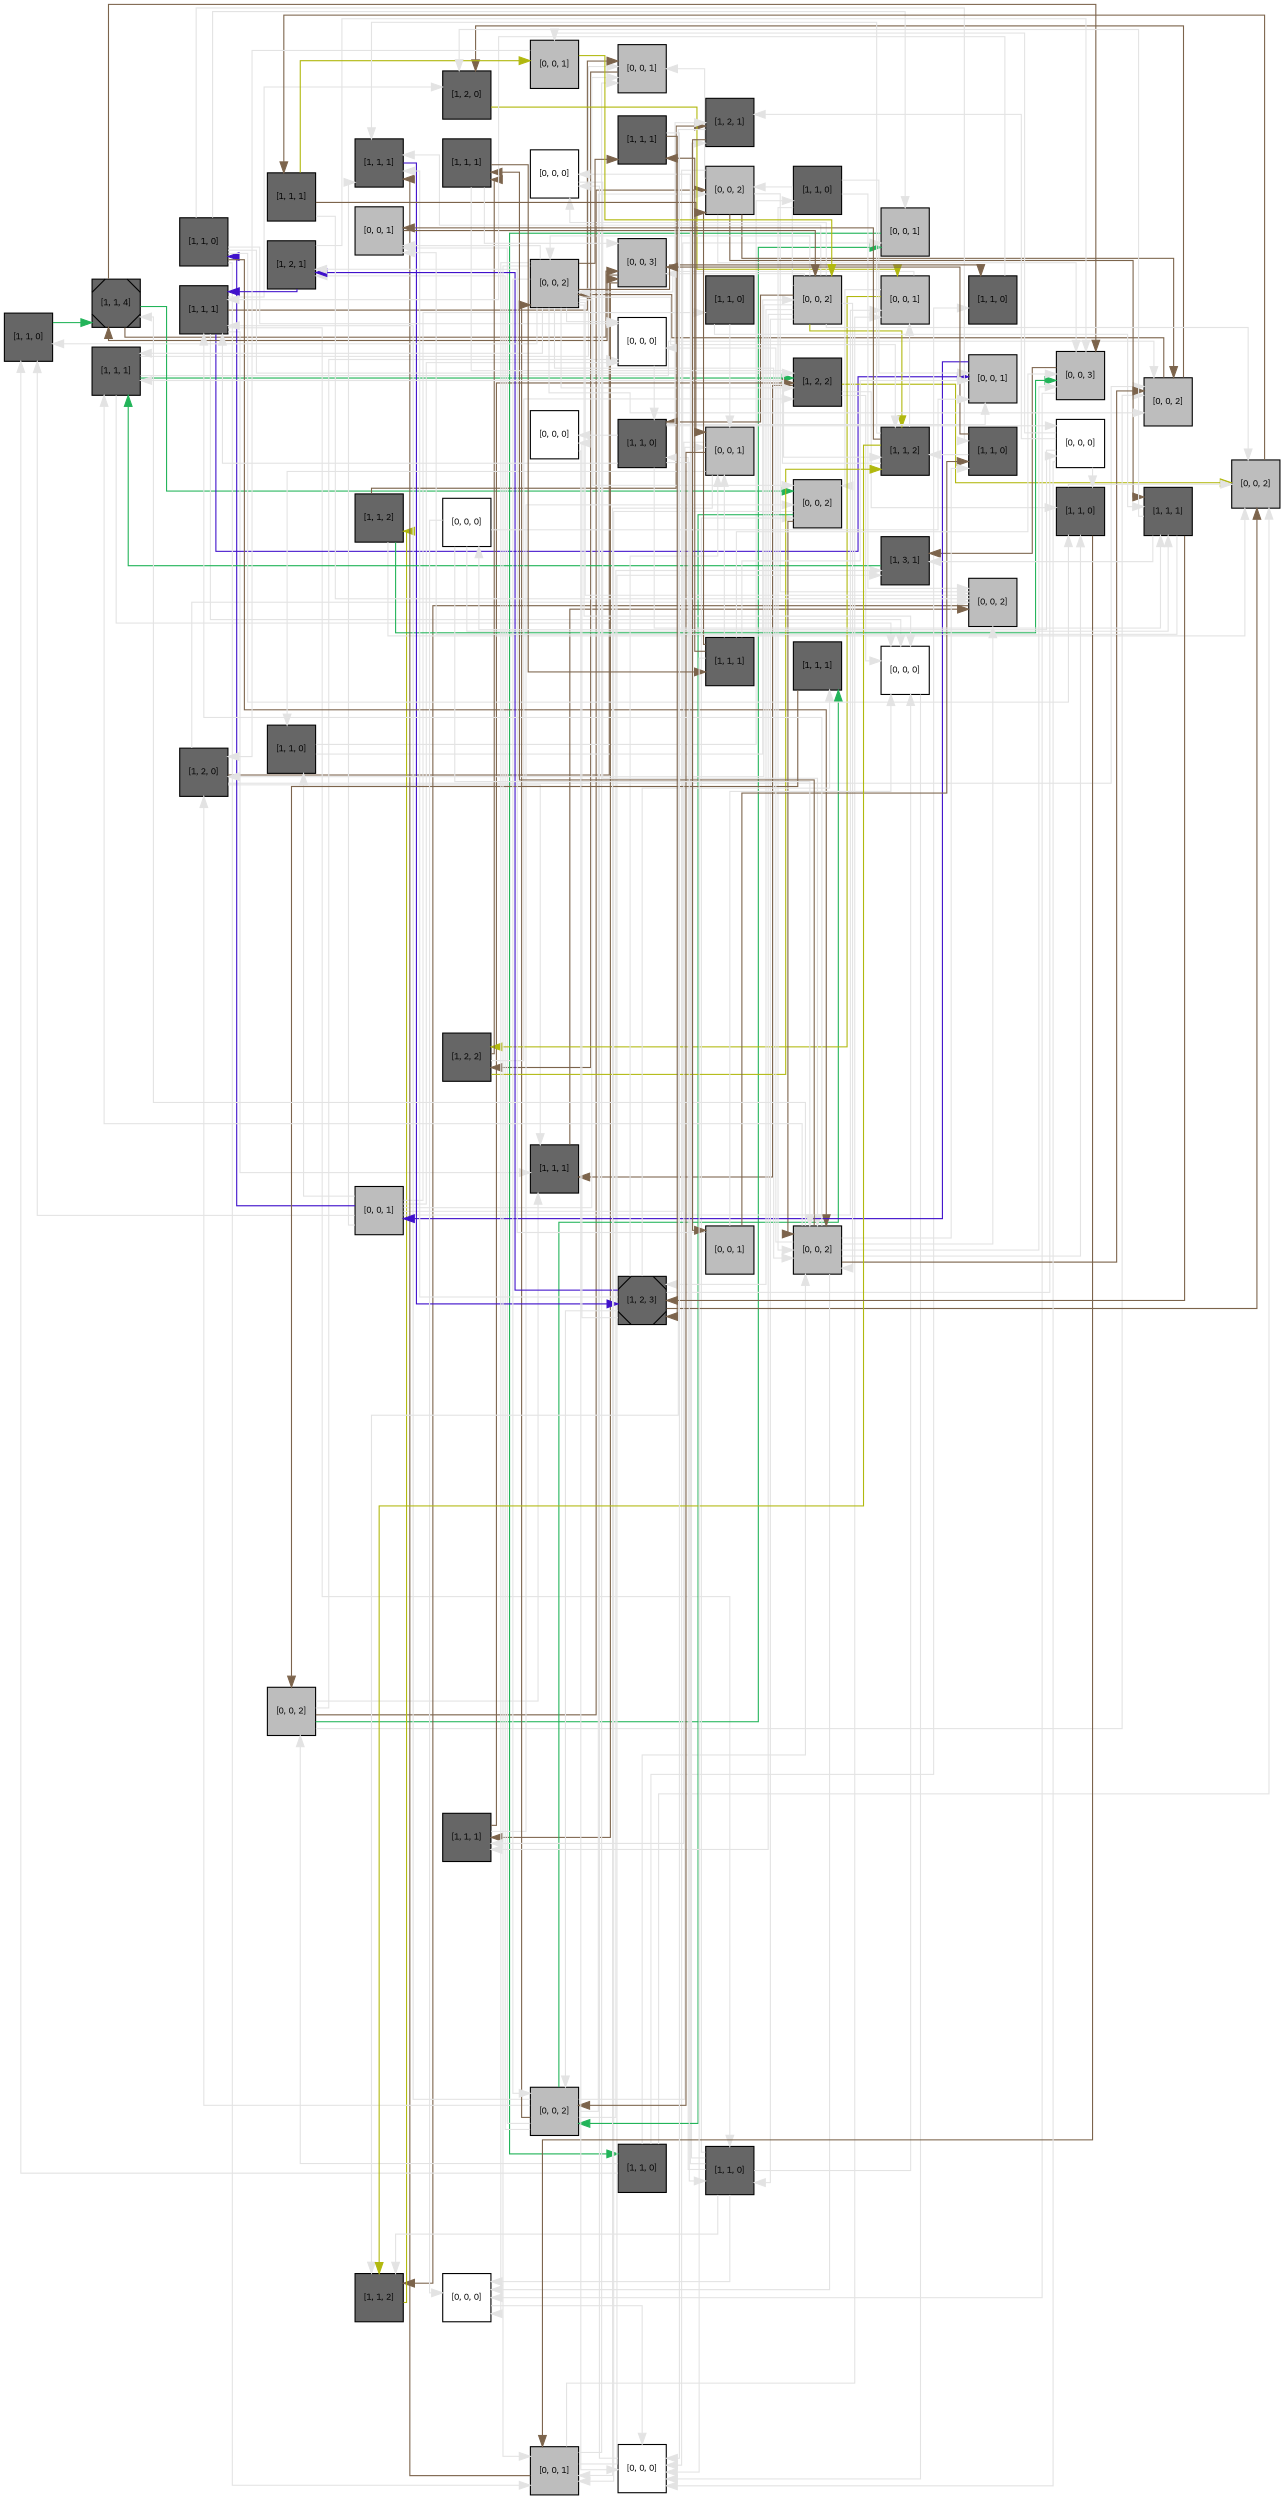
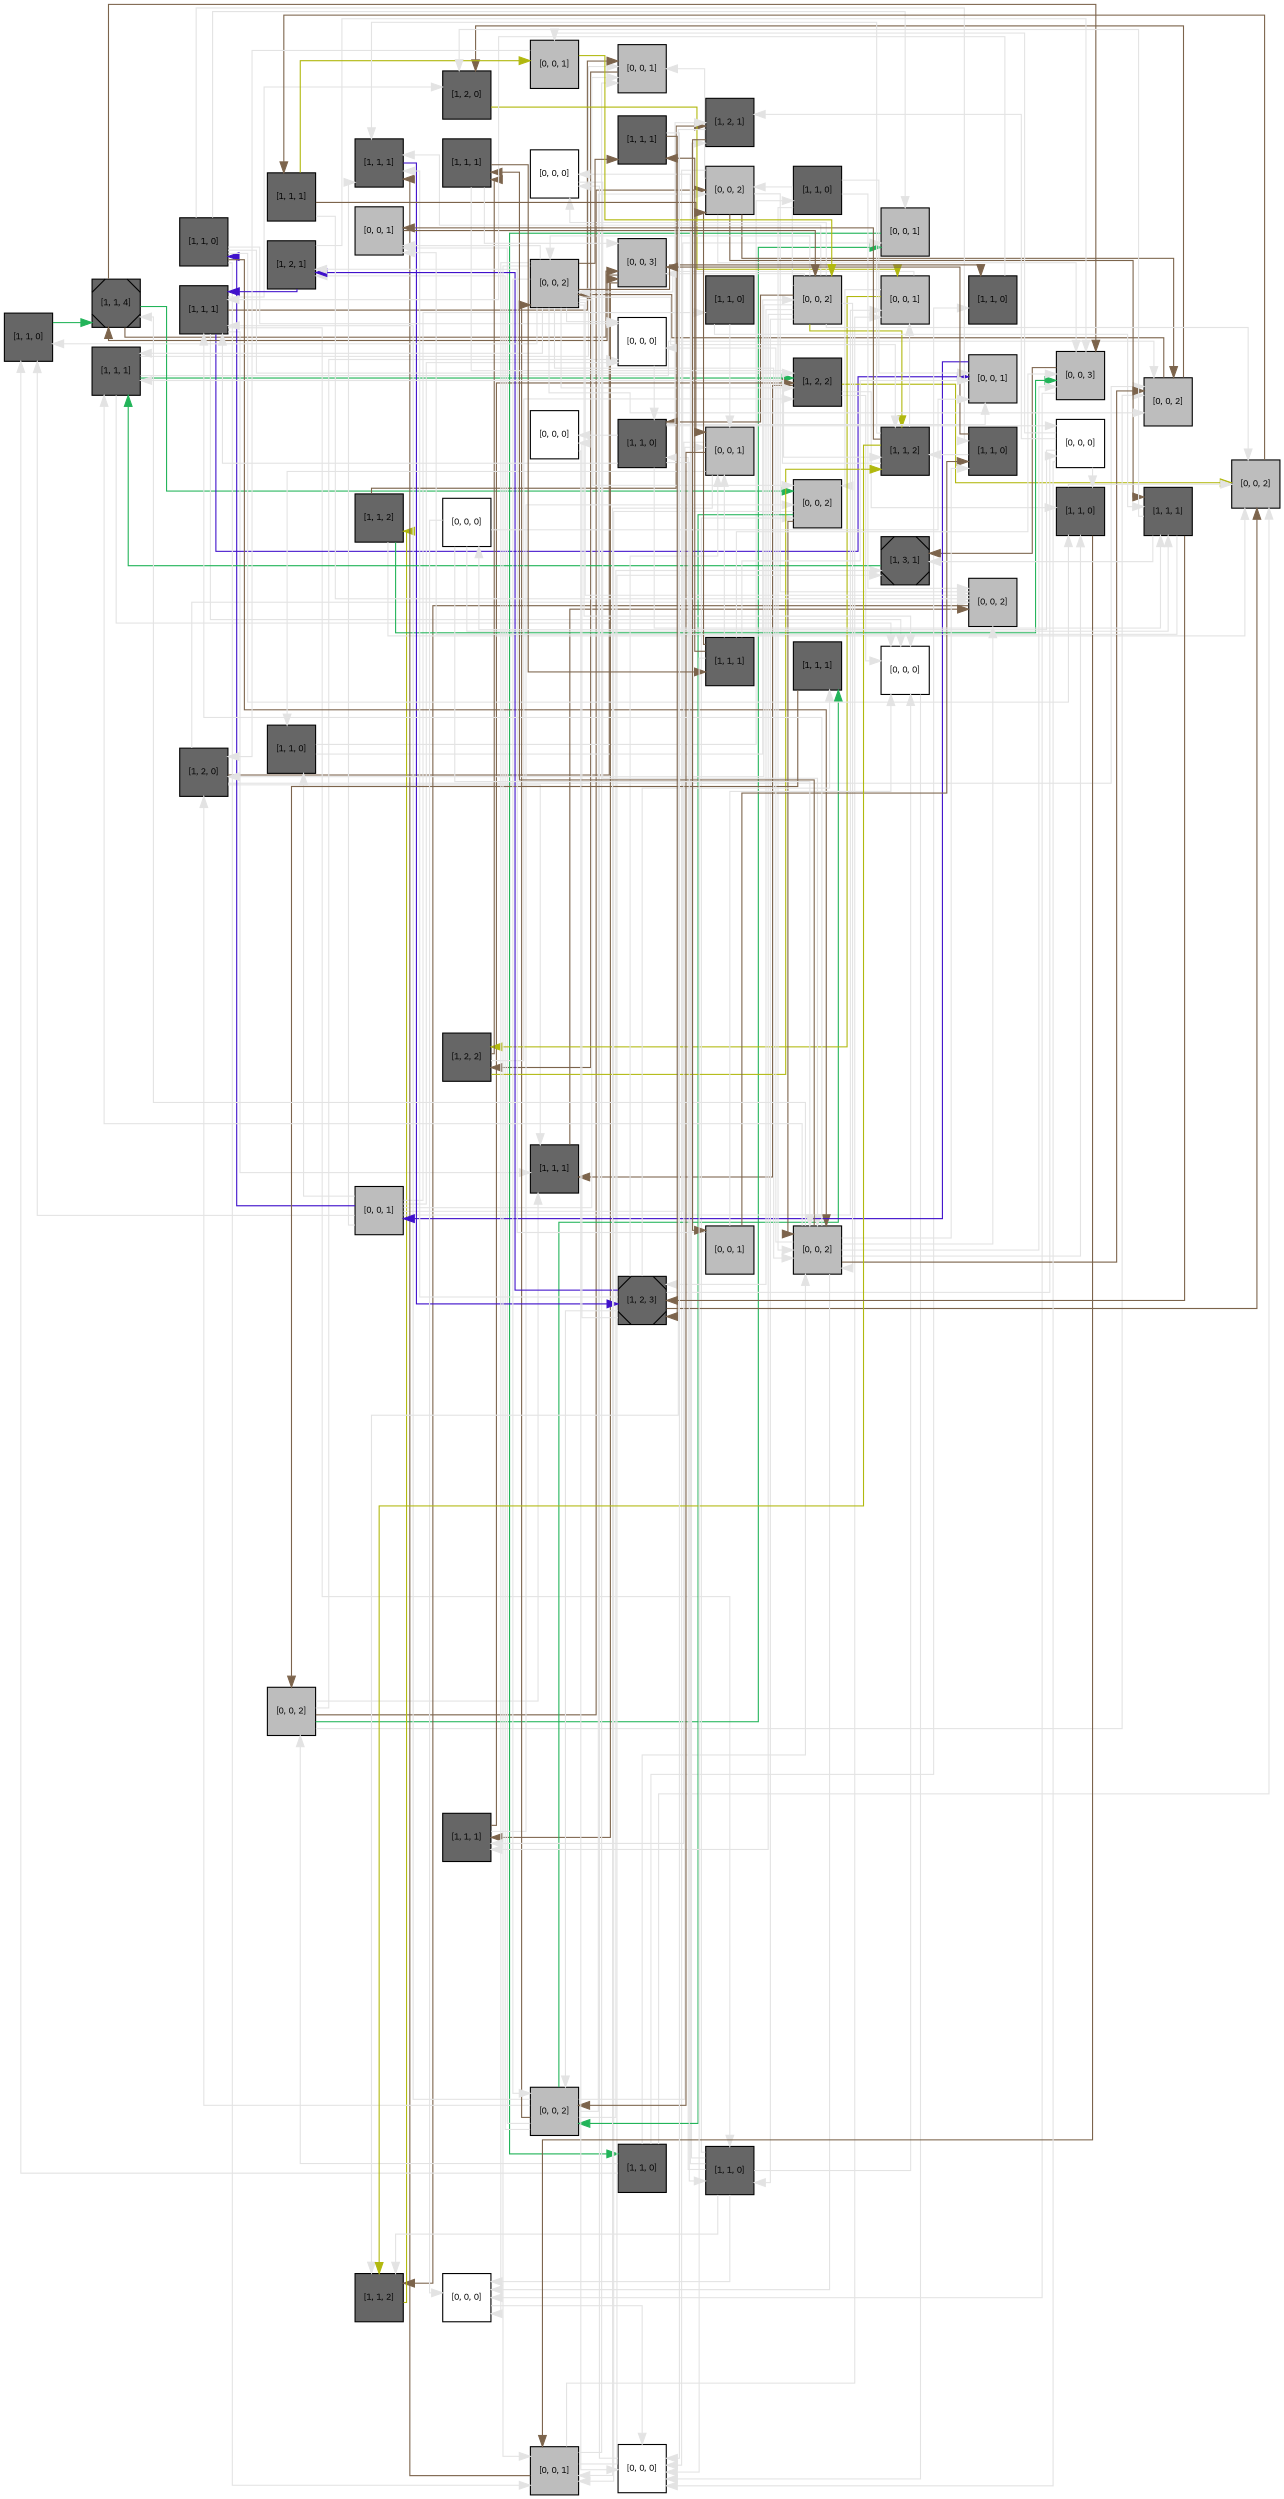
node "[1, 3, 1]": shape square -> Msquare
